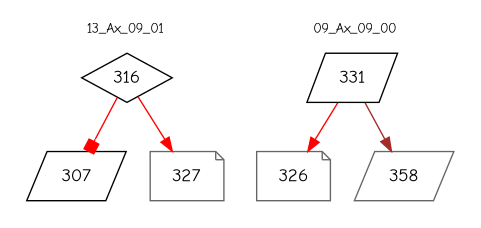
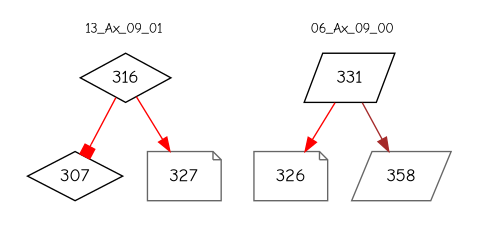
cluster "09_Ax_09_00": label "09_Ax_09_00" -> "06_Ax_09_00"
node "307": shape parallelogram -> diamond
